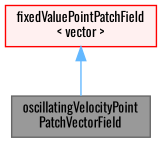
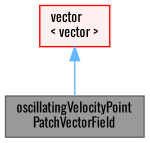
node "fixedValuePointPatchField < vector >": label "fixedValuePointPatchField < vector >" -> "vector < vector >"
